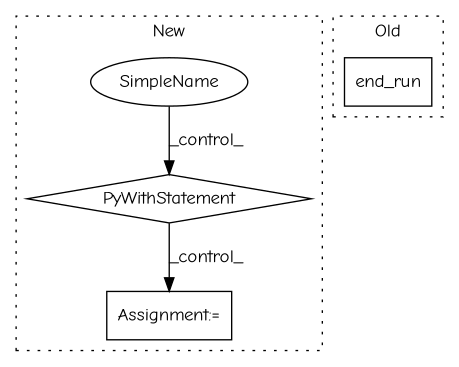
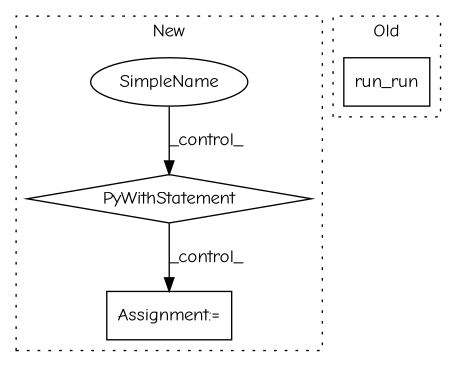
node "end_run": label "end_run" -> "run_run"
